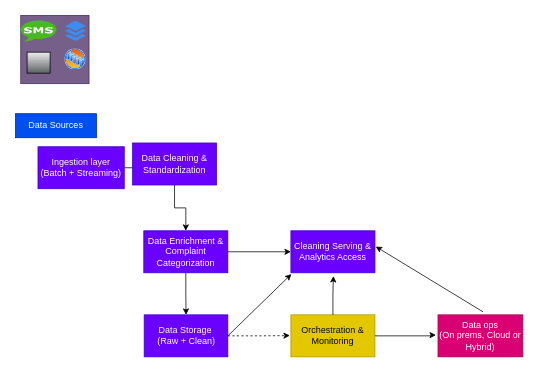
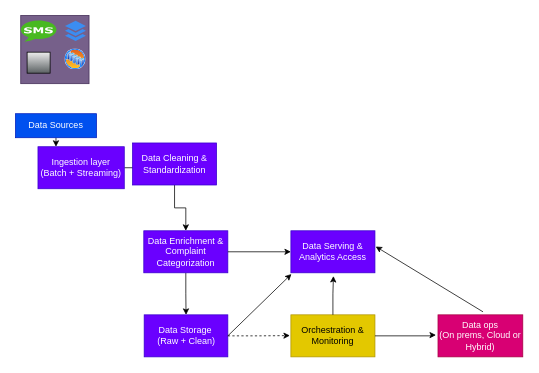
edge "Data Sources" -> "Ingestion layer (Batch + Streaming)": added
node "Cleaning Serving & Analytics Access": label "Cleaning Serving & Analytics Access" -> "Data Serving & Analytics Access"
